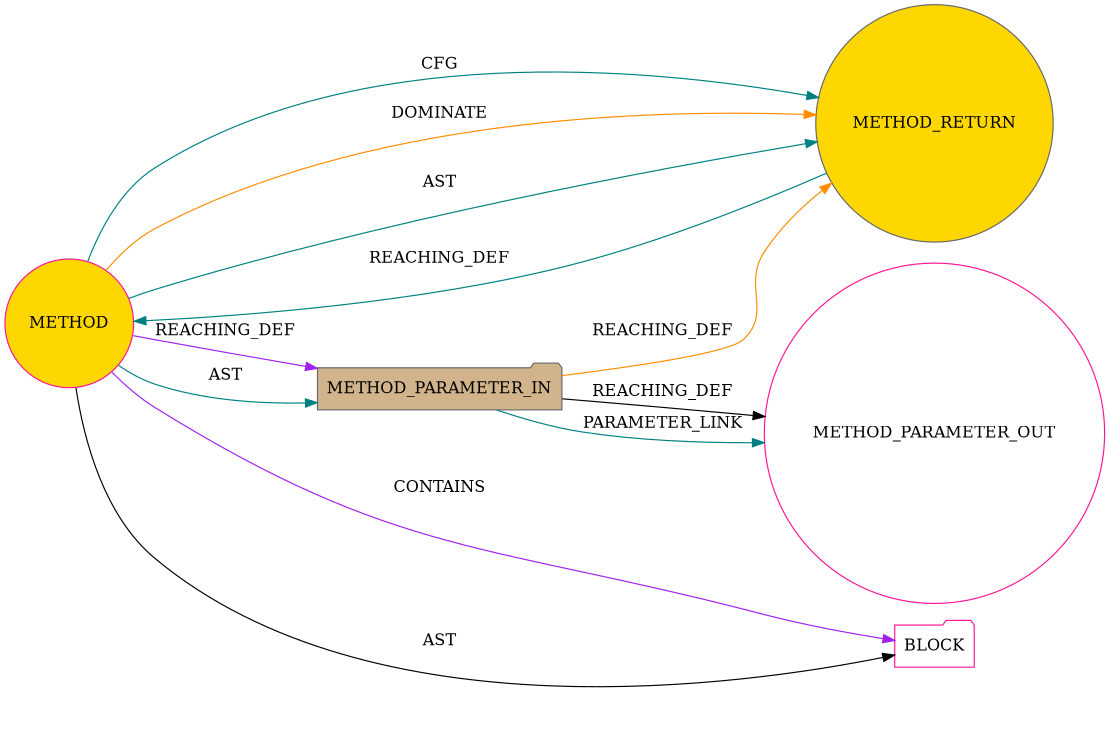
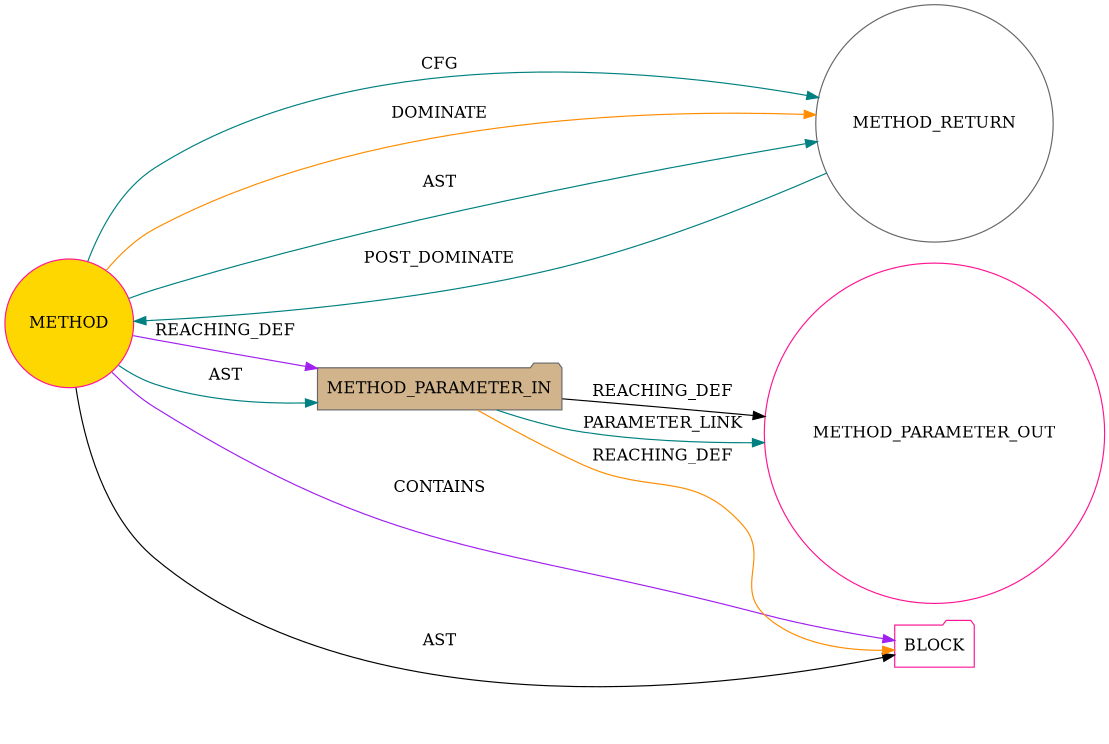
node "METHOD_RETURN": fillcolor gold -> white
edge "METHOD_RETURN" -> "METHOD": label "REACHING_DEF" -> "POST_DOMINATE"
edge "METHOD_PARAMETER_IN" -> "METHOD_RETURN": now "METHOD_PARAMETER_IN" -> "BLOCK"
